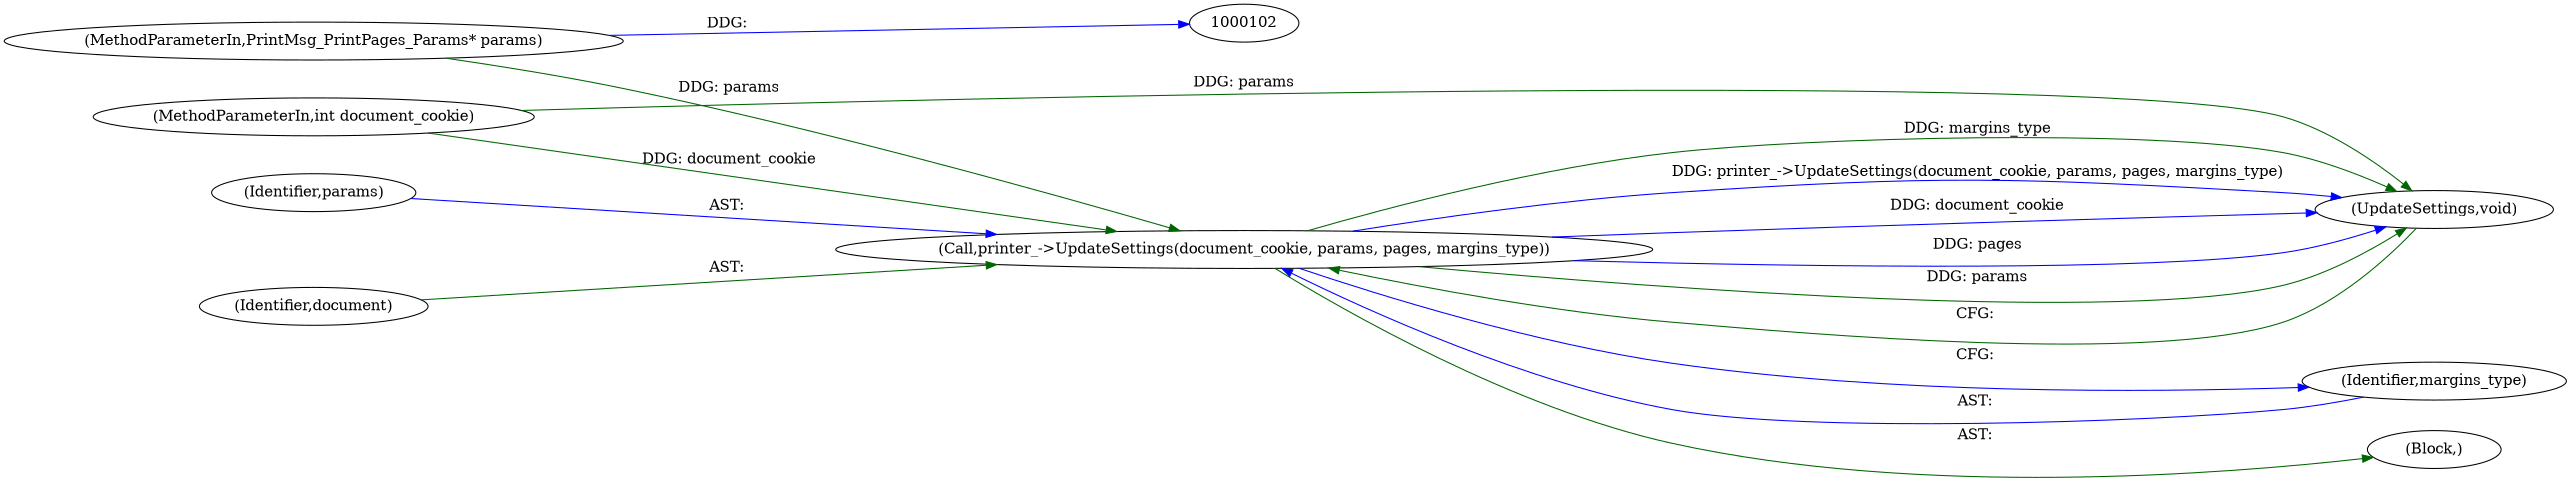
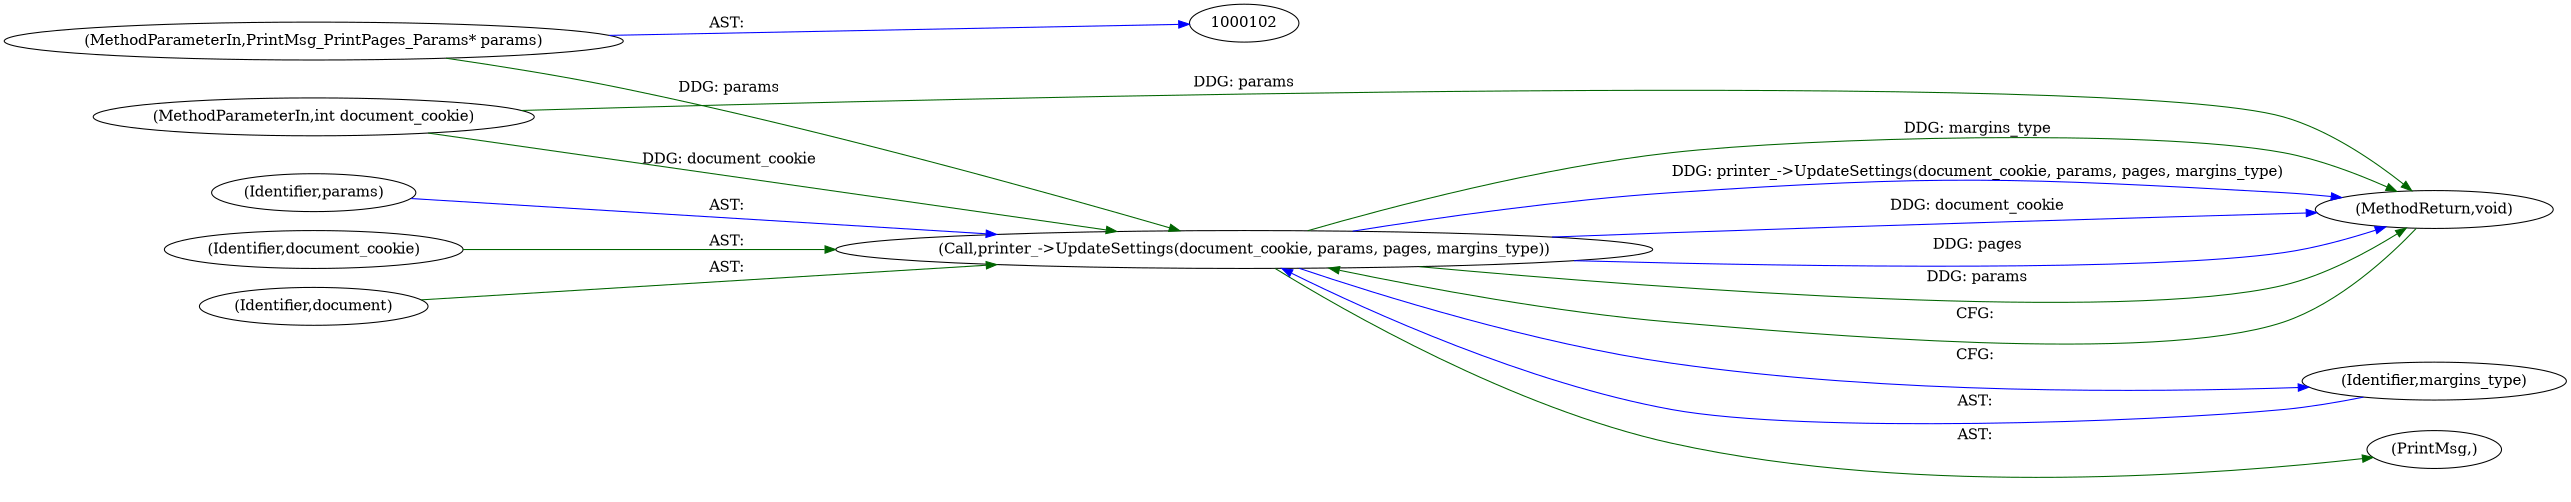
edge "(MethodParameterIn,PrintMsg_PrintPages_Params* params)" -> "1000102": label "DDG: " -> "AST: "
node "(UpdateSettings,void)": label "(UpdateSettings,void)" -> "(MethodReturn,void)"
node "(Identifier,document_cookie)": added
node "(Block,)": label "(Block,)" -> "(PrintMsg,)"
